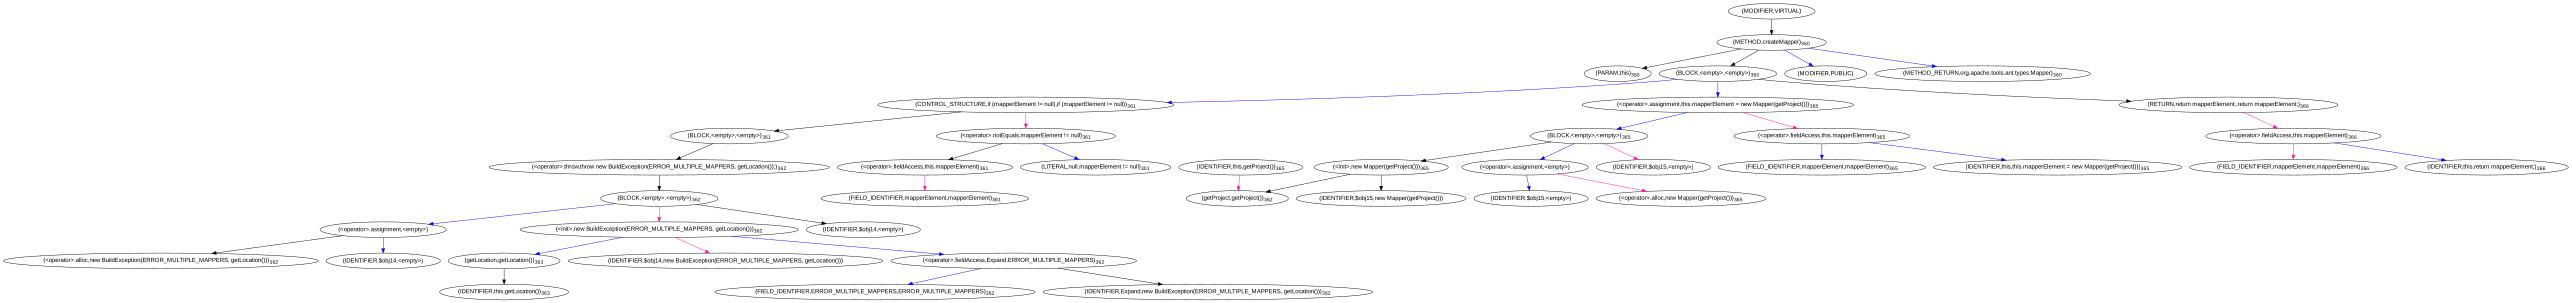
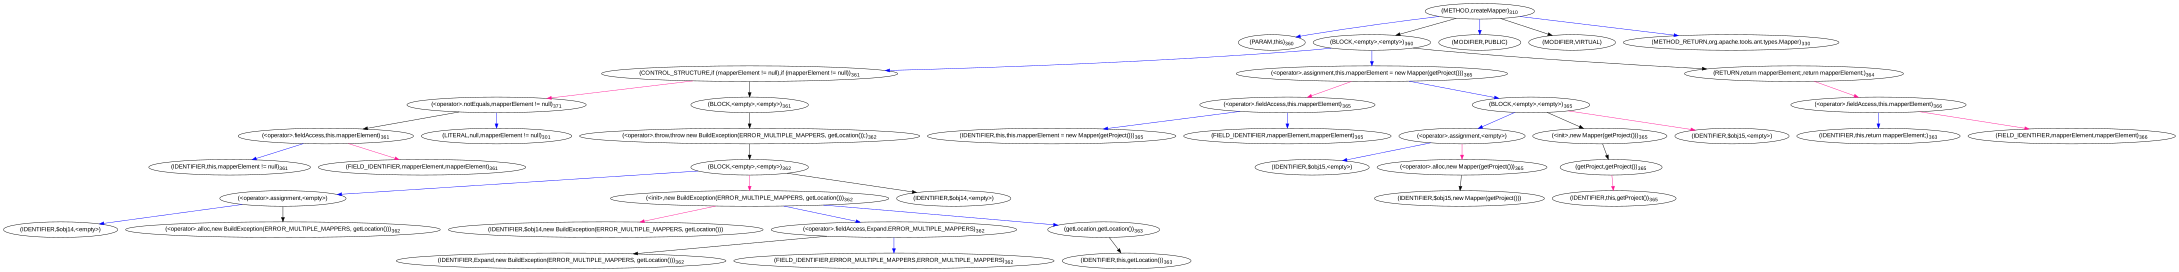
edge "(MODIFIER,VIRTUAL)" -> "(METHOD,createMapper)": reversed
node "(METHOD,createMapper)": text "360" -> "310"
edge "(METHOD,createMapper)" -> "(PARAM,this)": color black -> blue
node "(METHOD_RETURN,org.apache.tools.ant.types.Mapper)": text "360" -> "330"
node "(RETURN,return mapperElement;,return mapperElement;)": text "366" -> "364"
node "(<operator>.notEquals,mapperElement != null)": text "361" -> "371"
node "(IDENTIFIER,this,mapperElement != null)": added
node "(IDENTIFIER,this,return mapperElement;)": text "366" -> "363"
edge "(IDENTIFIER,this,getProject())" -> "(getProject,getProject())": reversed
edge "(<init>,new Mapper(getProject()))" -> "(IDENTIFIER,$obj15,new Mapper(getProject()))": now "(<operator>.alloc,new Mapper(getProject()))" -> "(IDENTIFIER,$obj15,new Mapper(getProject()))"
node "(getProject,getProject())": text "362" -> "365"
